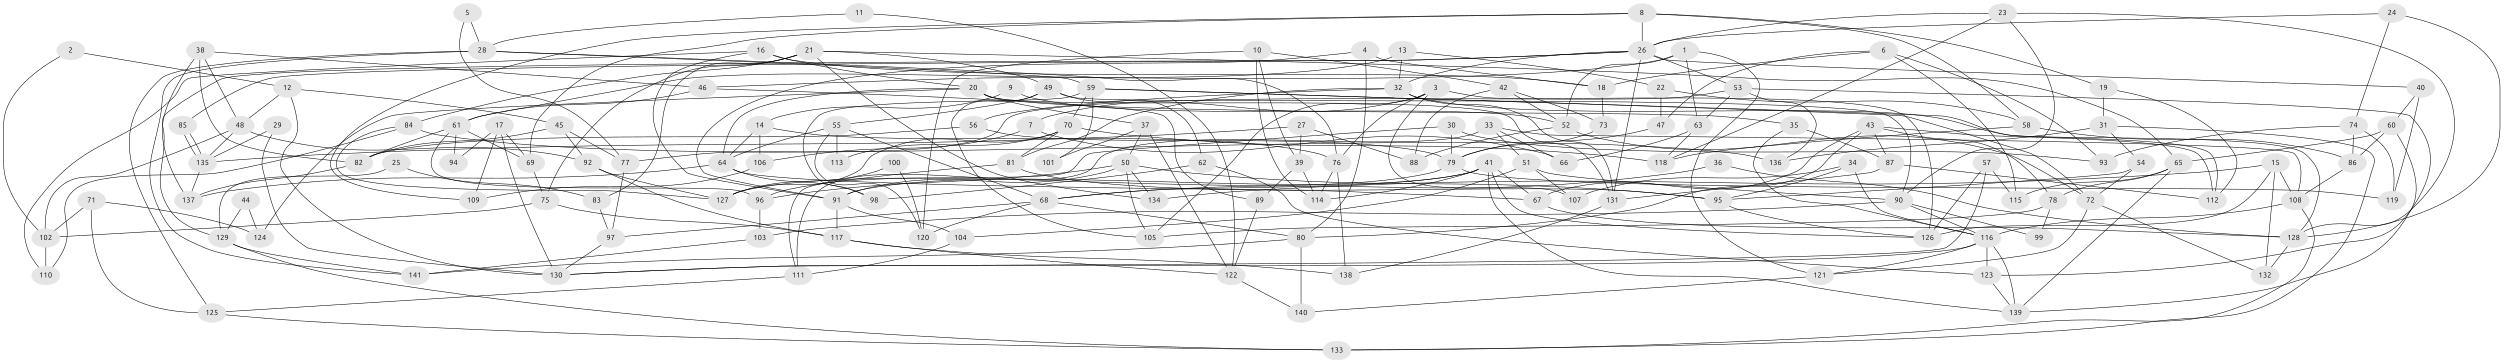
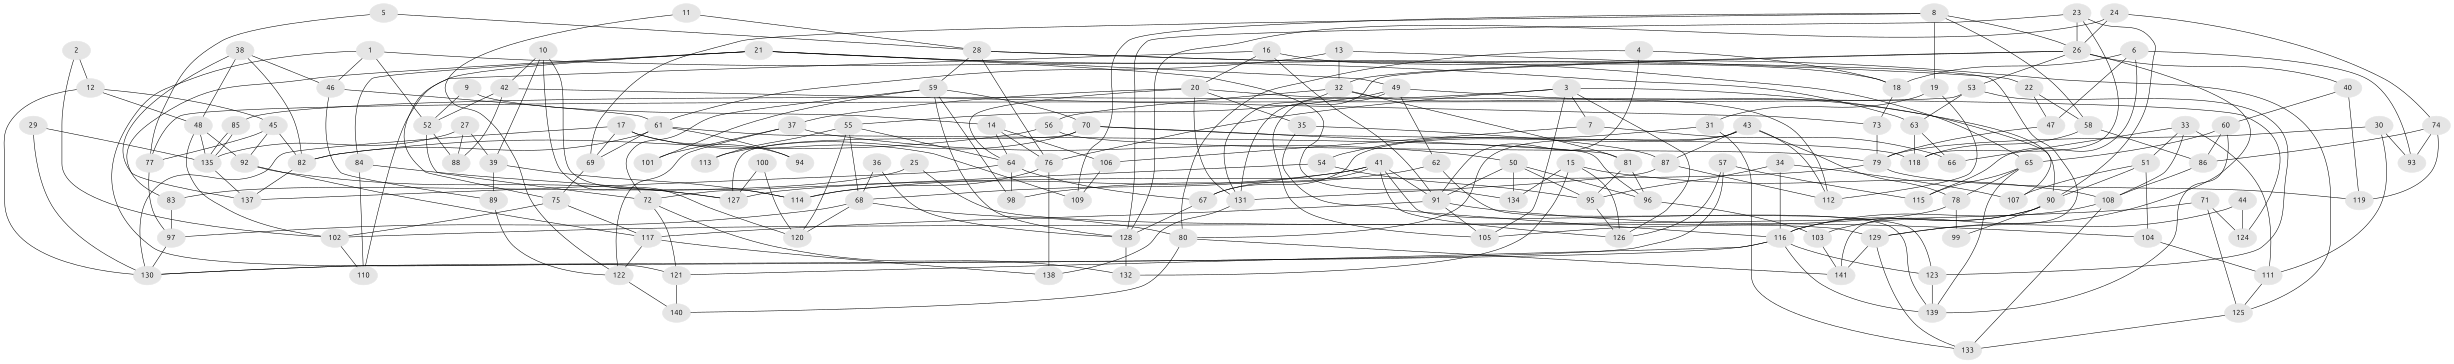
edge "26" -- "85": now "3" -- "85"
node "136": removed
edge "50" -- "105": now "91" -- "105"
